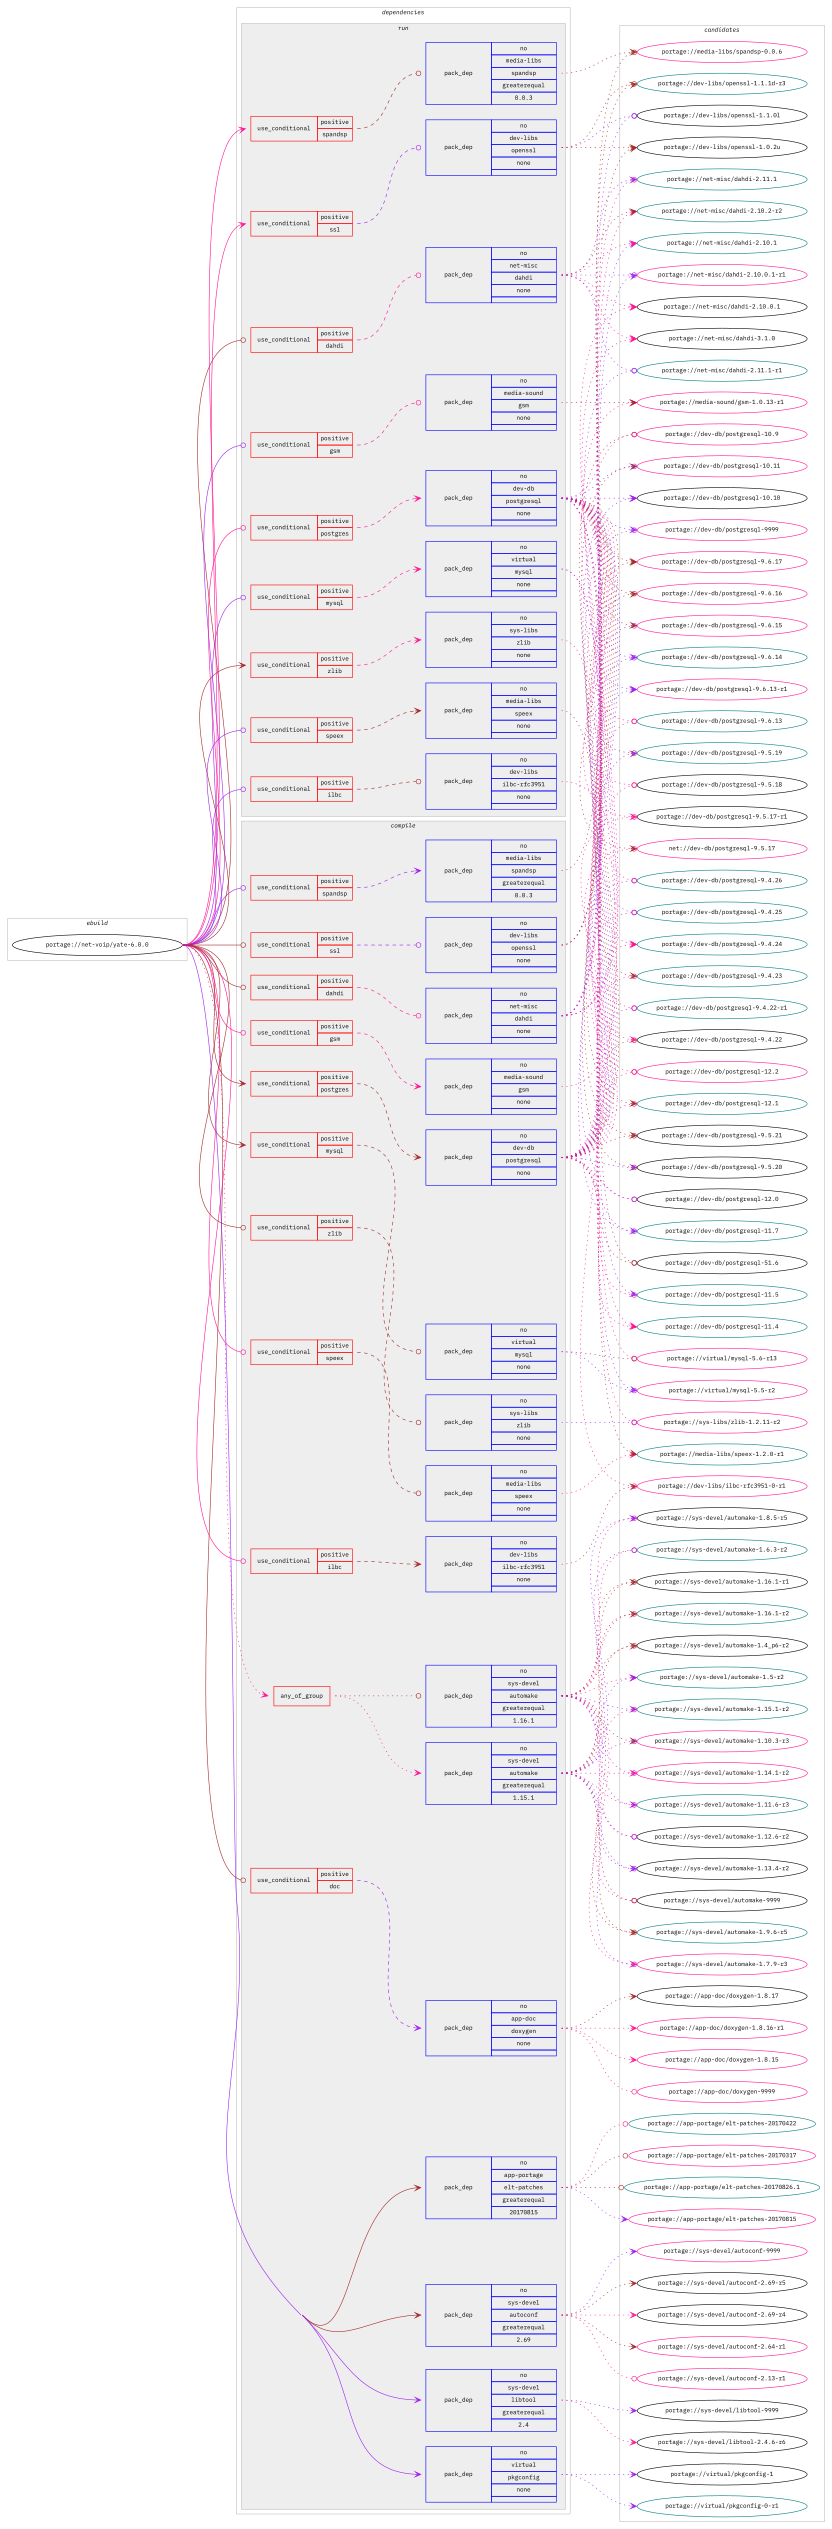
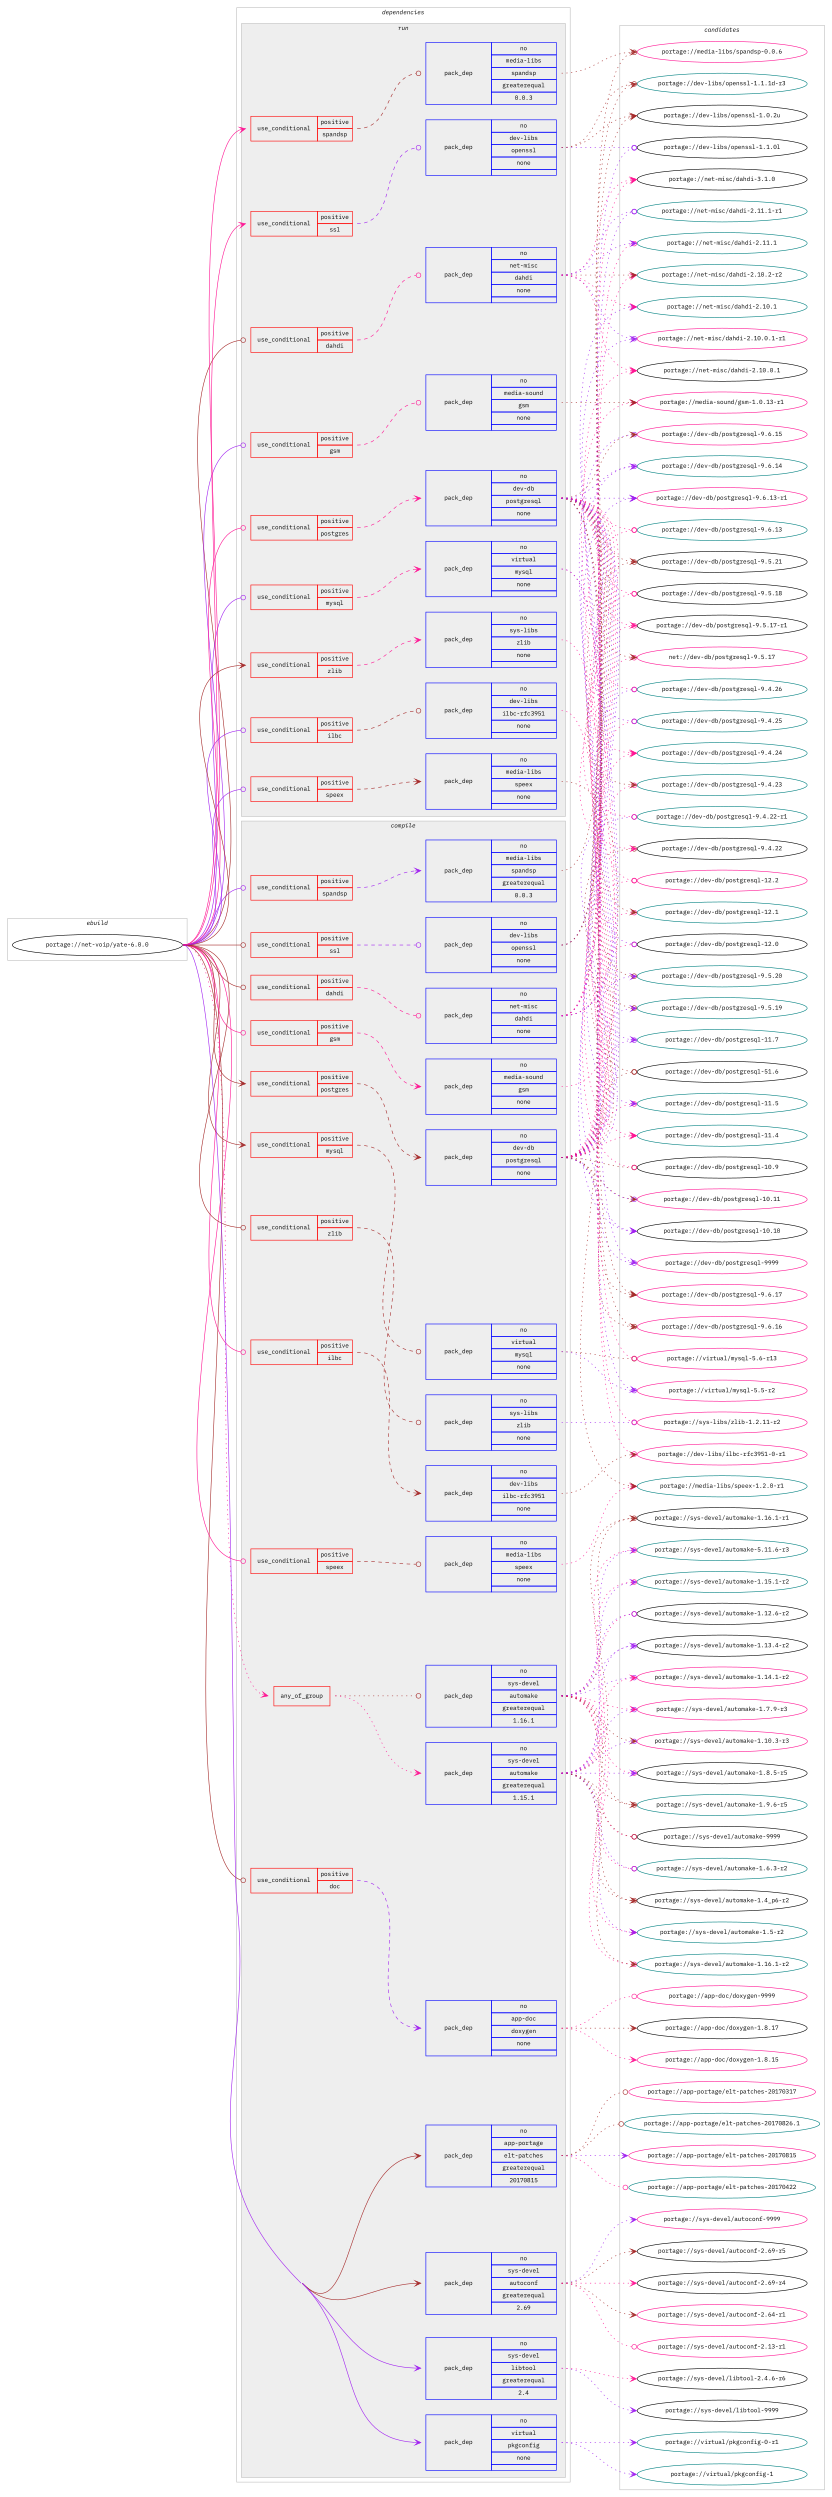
node "portage://dev-db/postgresql-10.9": color deeppink -> black
node "portage://dev-db/postgresql-9.5.20": color black -> teal
node "portage://sys-devel/automake-1.11.6-r3": label "portage://sys-devel/automake-1.11.6-r3" -> "portage://sys-devel/automake-5.11.6-r3"
node "portage://app-doc/doxygen-1.8.16-r1": removed
node "portage://virtual/pkgconfig-1": color black -> teal
